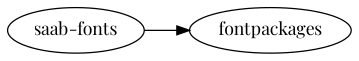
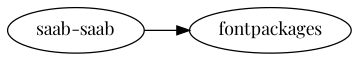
node "saab-fonts": label "saab-fonts" -> "saab-saab"
